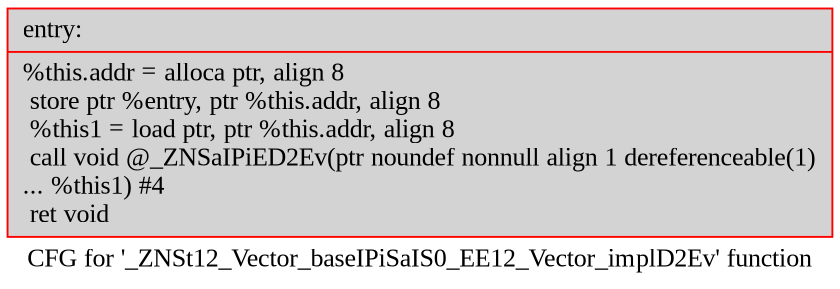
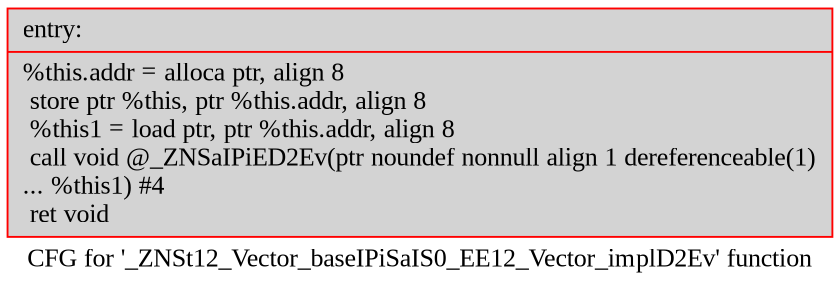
node "entry:": text "store ptr %entry, ptr %this.addr, align 8" -> "store ptr %this, ptr %this.addr, align 8"
